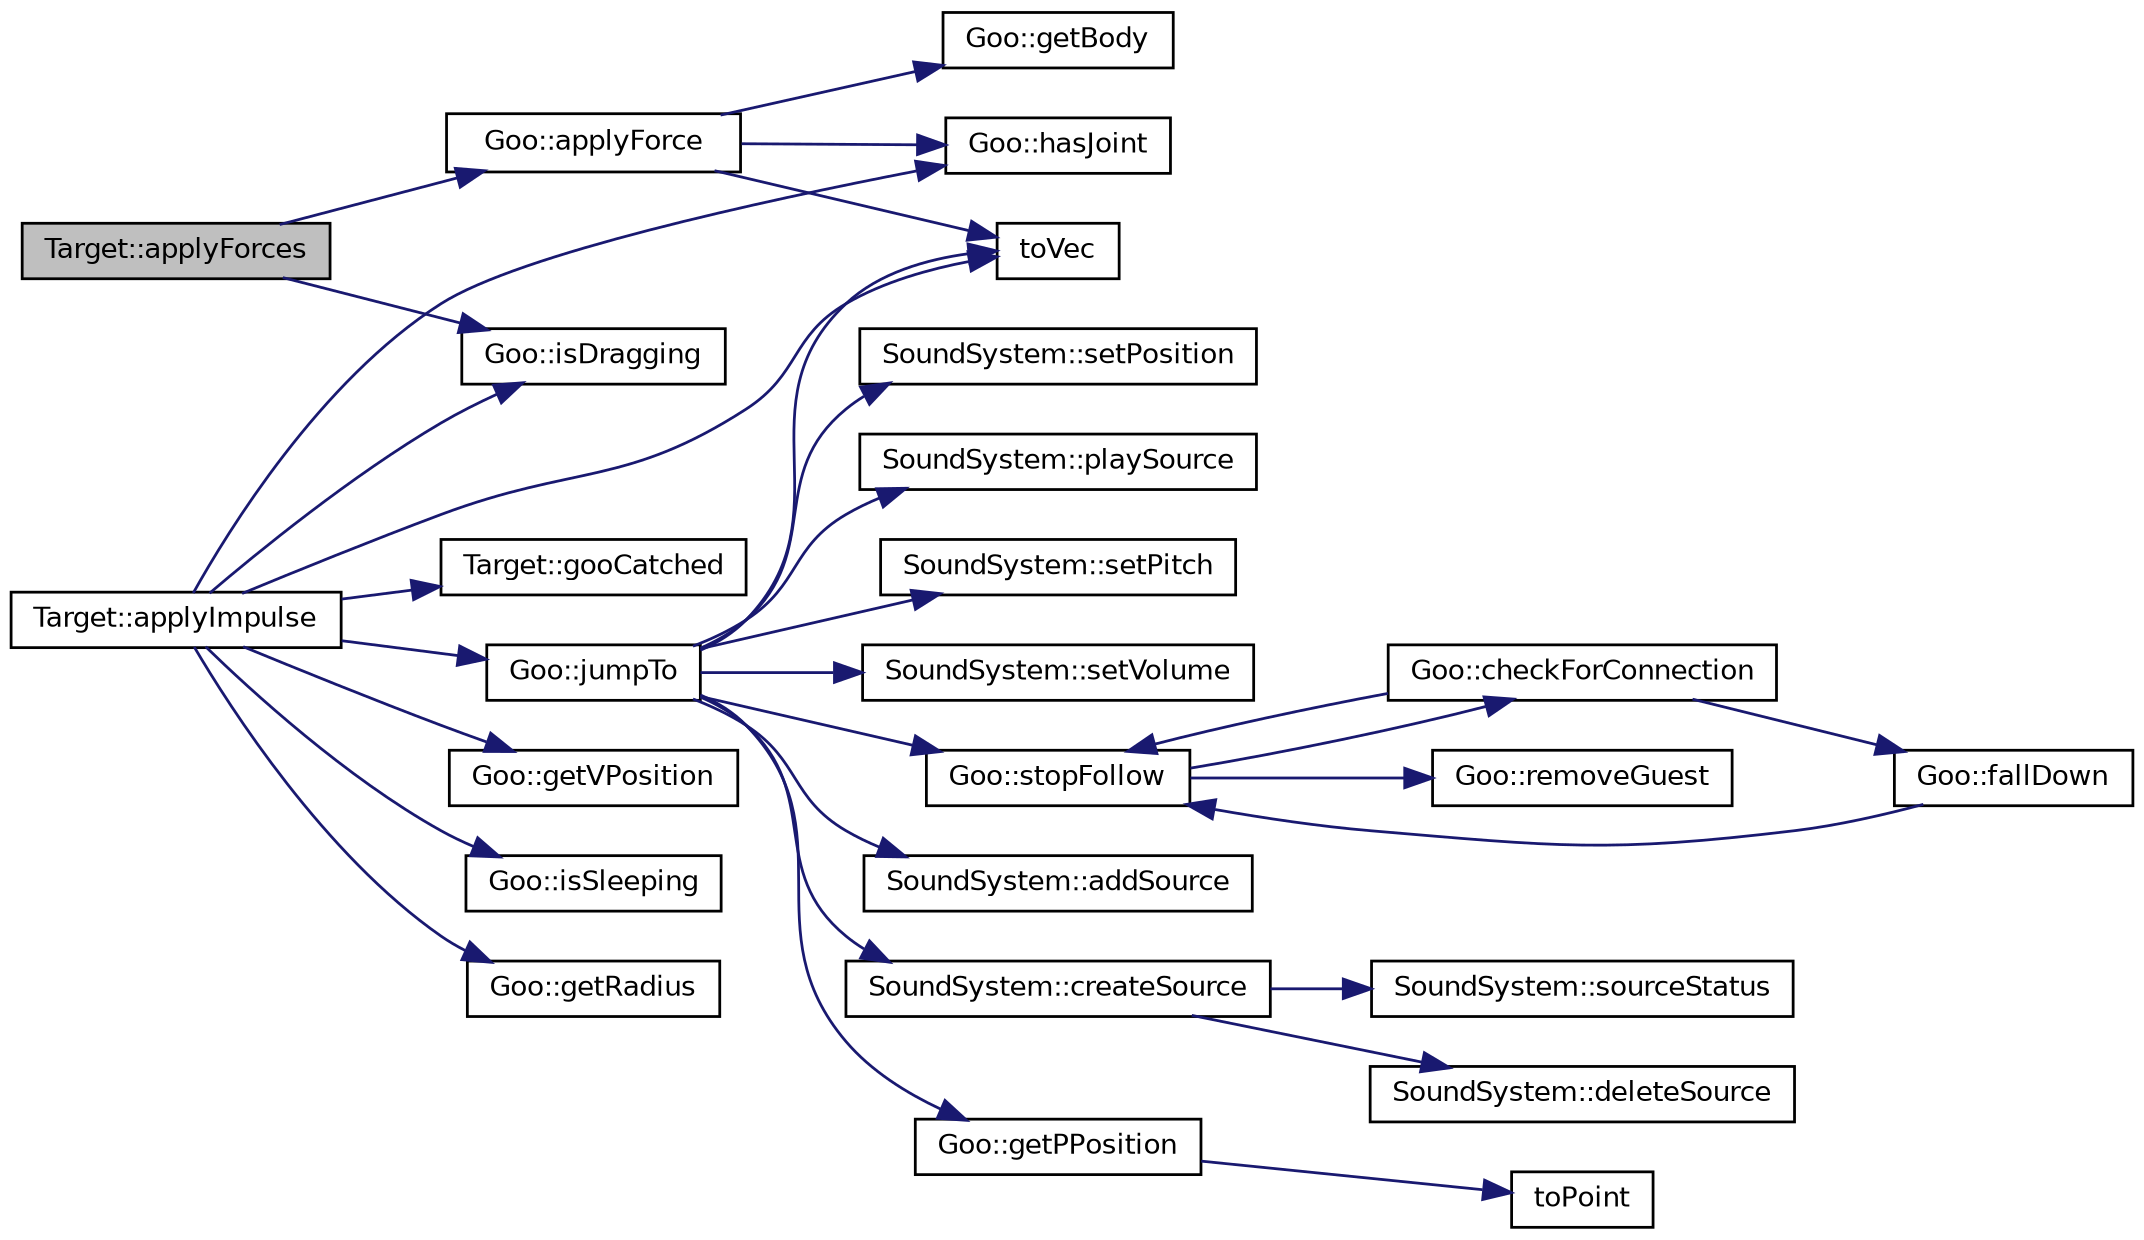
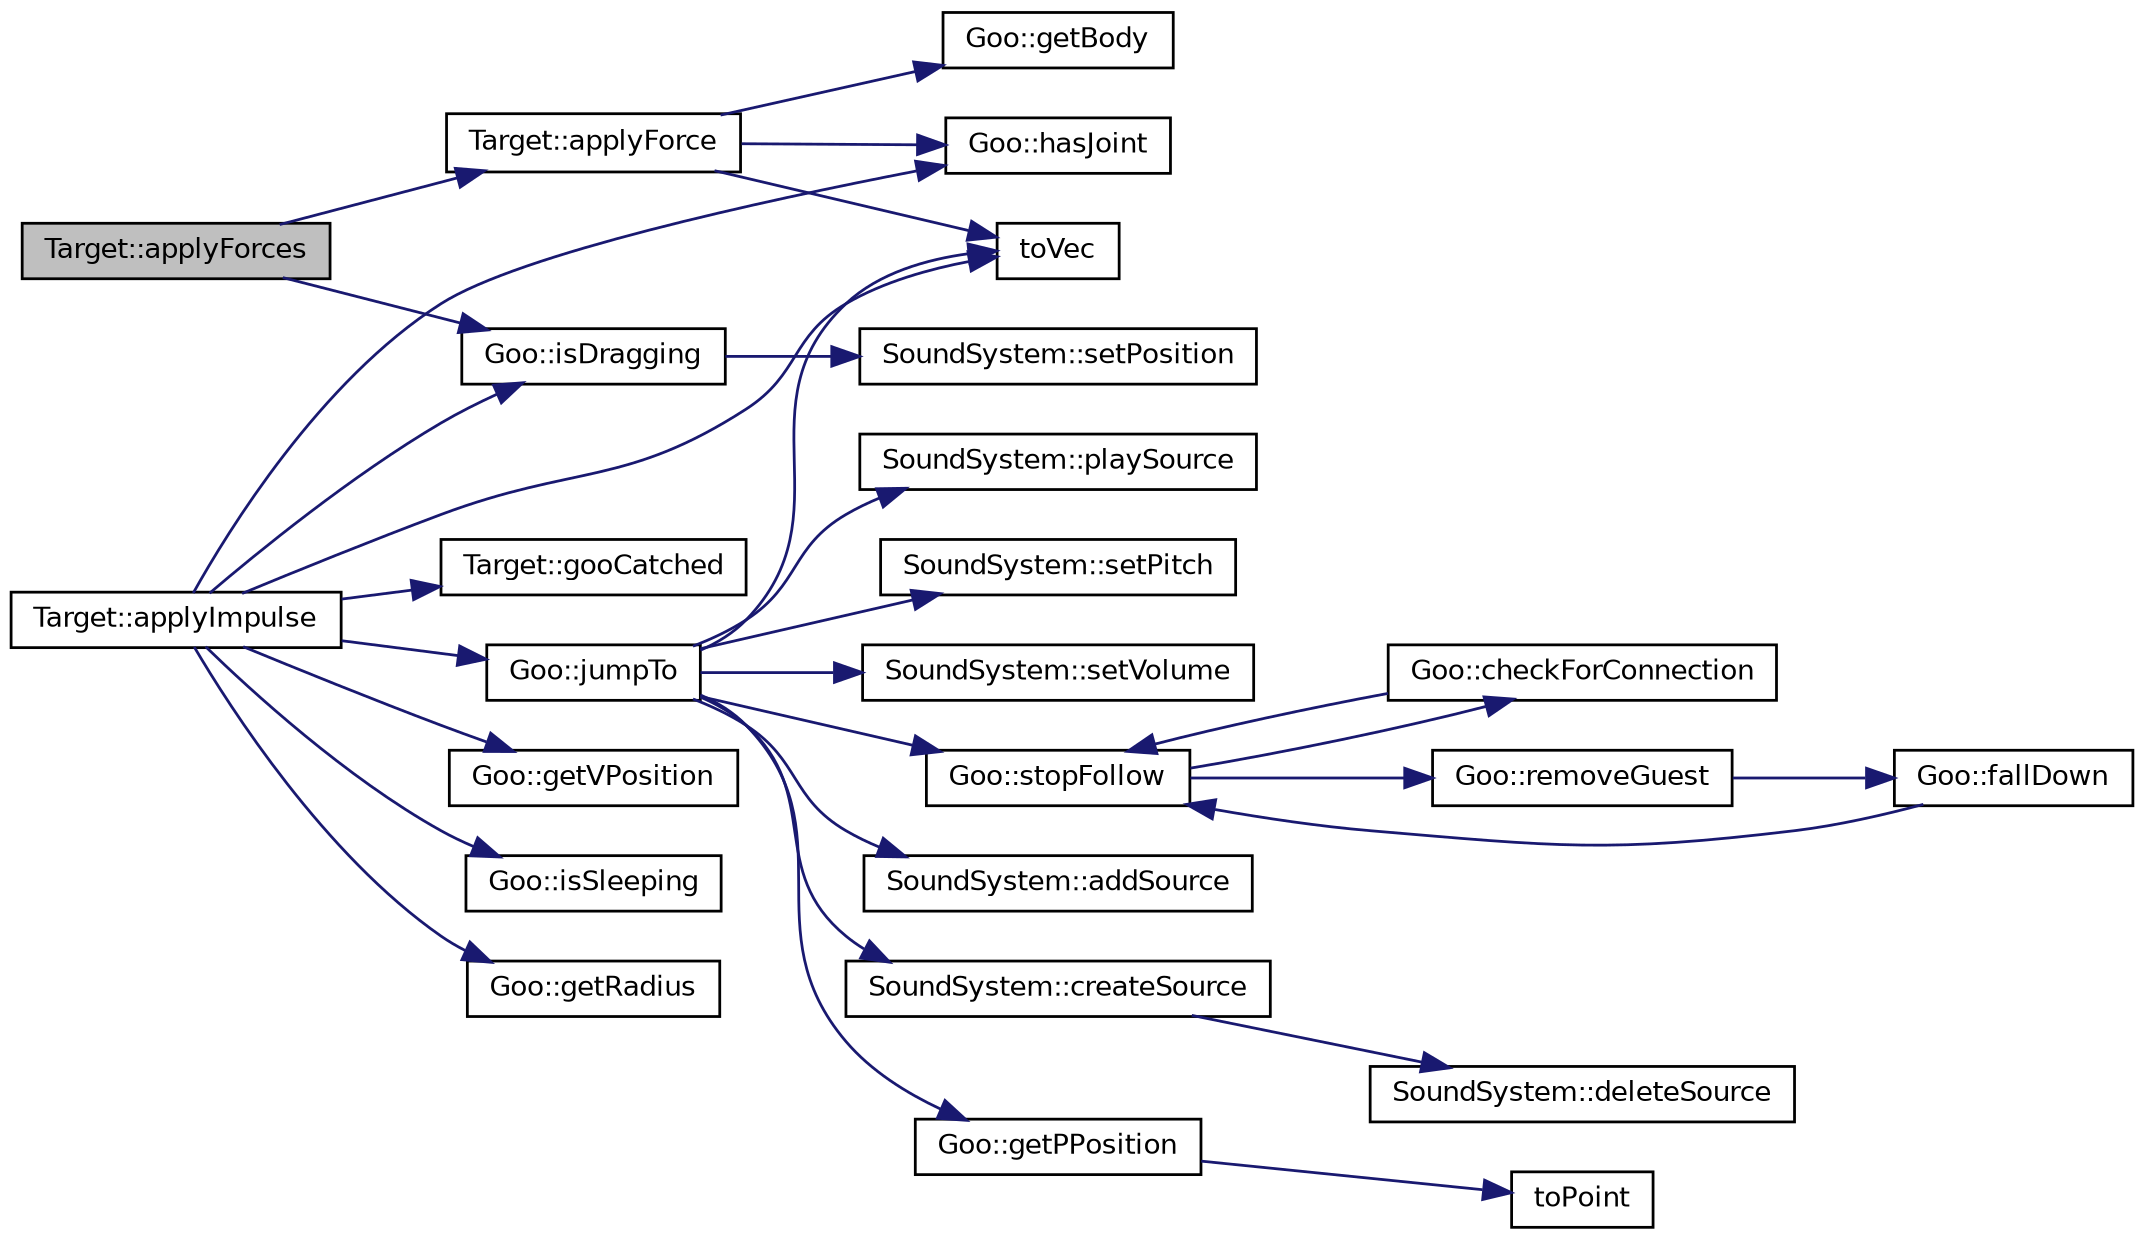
node "Goo::applyForce": label "Goo::applyForce" -> "Target::applyForce"
edge "Goo::jumpTo" -> "SoundSystem::setPosition": now "Goo::isDragging" -> "SoundSystem::setPosition"
edge "Goo::checkForConnection" -> "Goo::fallDown": now "Goo::removeGuest" -> "Goo::fallDown"
node "SoundSystem::sourceStatus": removed
